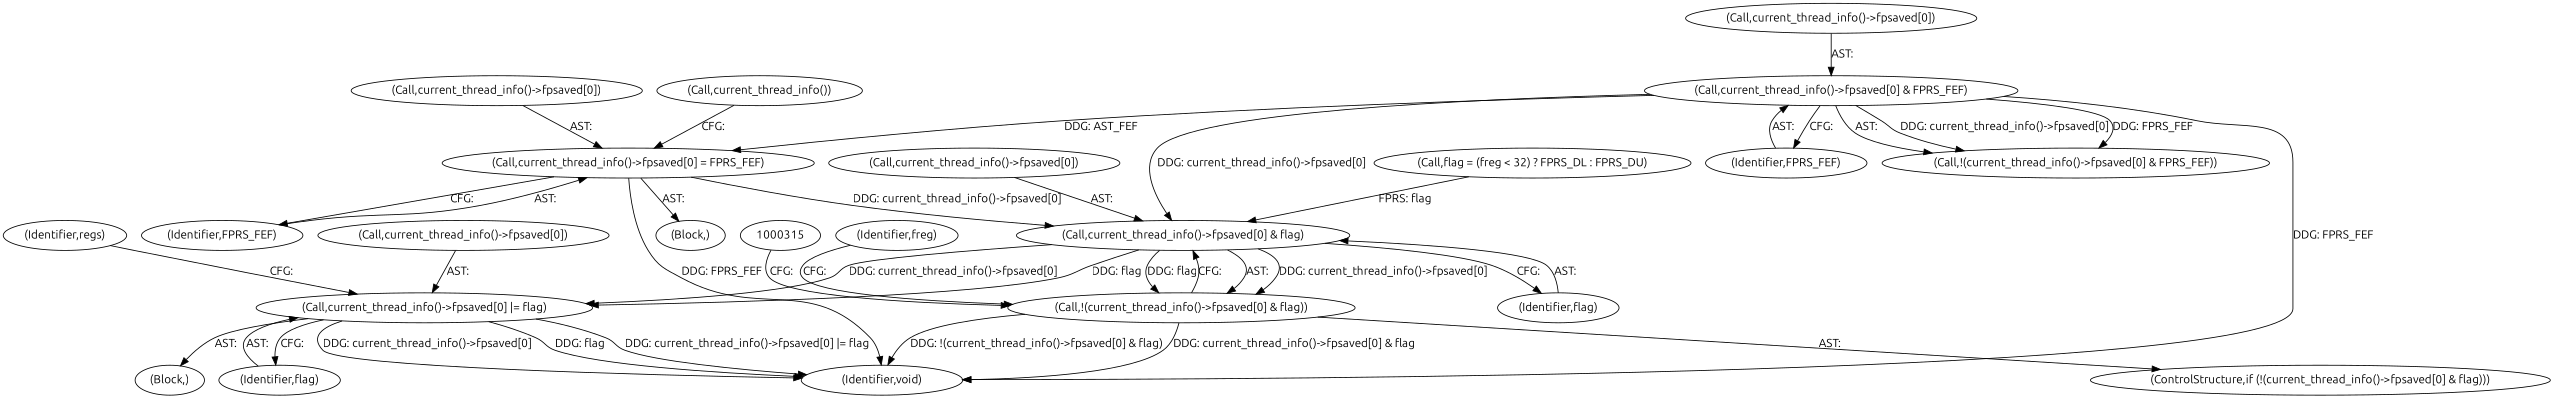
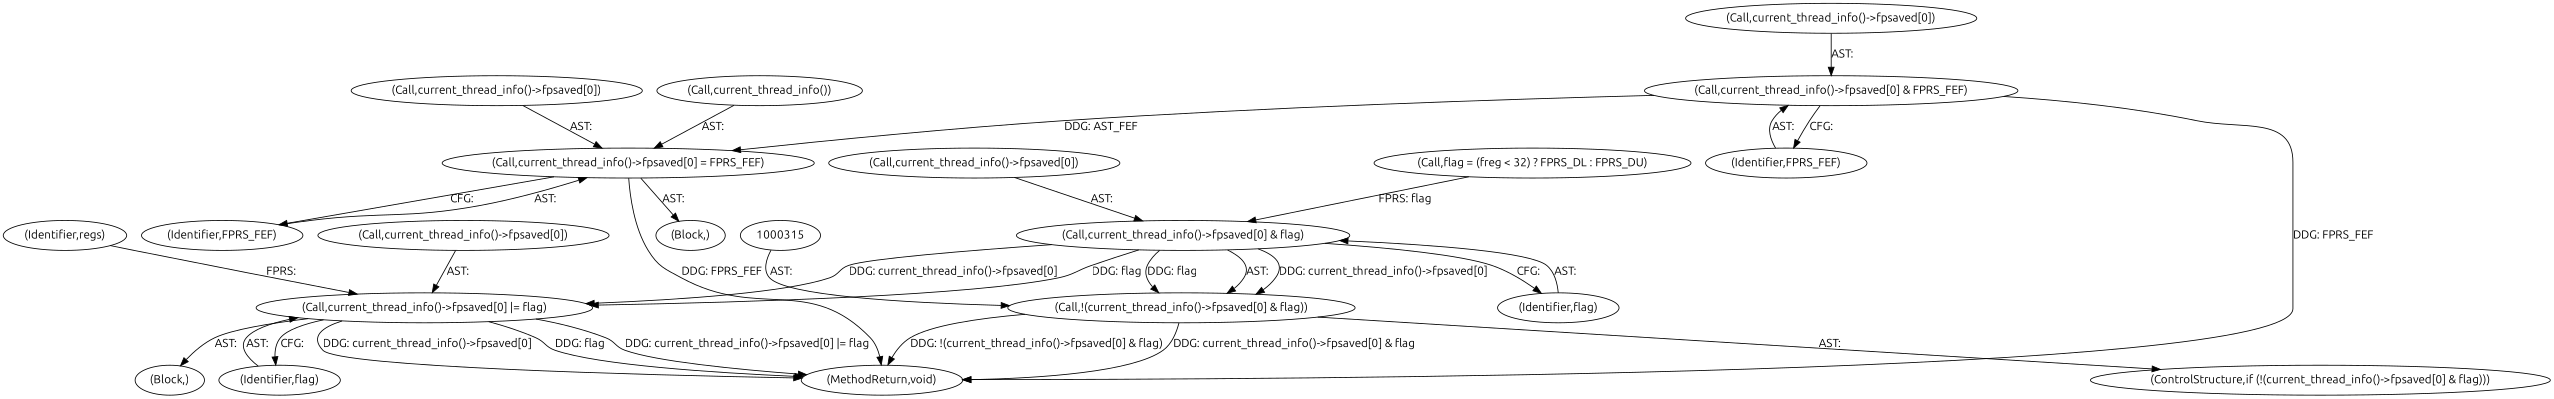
edge "(Call,current_thread_info()->fpsaved[0] & FPRS_FEF)" -> "(Call,current_thread_info()->fpsaved[0] & flag)": removed, label "DDG: current_thread_info()->fpsaved[0]"
edge "(Call,current_thread_info())" -> "(Call,current_thread_info()->fpsaved[0] = FPRS_FEF)": label "CFG: " -> "AST: "
node "(Call,!(current_thread_info()->fpsaved[0] & FPRS_FEF))": removed
edge "(Call,current_thread_info()->fpsaved[0] = FPRS_FEF)" -> "(Call,current_thread_info()->fpsaved[0] & flag)": removed, label "DDG: current_thread_info()->fpsaved[0]"
node "(Identifier,freg)": removed
edge "(Identifier,regs)" -> "(Call,current_thread_info()->fpsaved[0] |= flag)": label "CFG: " -> "FPRS: "
edge "1000315" -> "(Call,!(current_thread_info()->fpsaved[0] & flag))": label "CFG: " -> "AST: "
edge "(Call,!(current_thread_info()->fpsaved[0] & flag))" -> "(Call,current_thread_info()->fpsaved[0] & flag)": removed, label "CFG:"
node "(Identifier,void)": label "(Identifier,void)" -> "(MethodReturn,void)"
